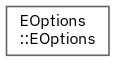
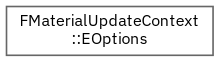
node "EOptions ::EOptions": label "EOptions ::EOptions" -> "FMaterialUpdateContext ::EOptions"
